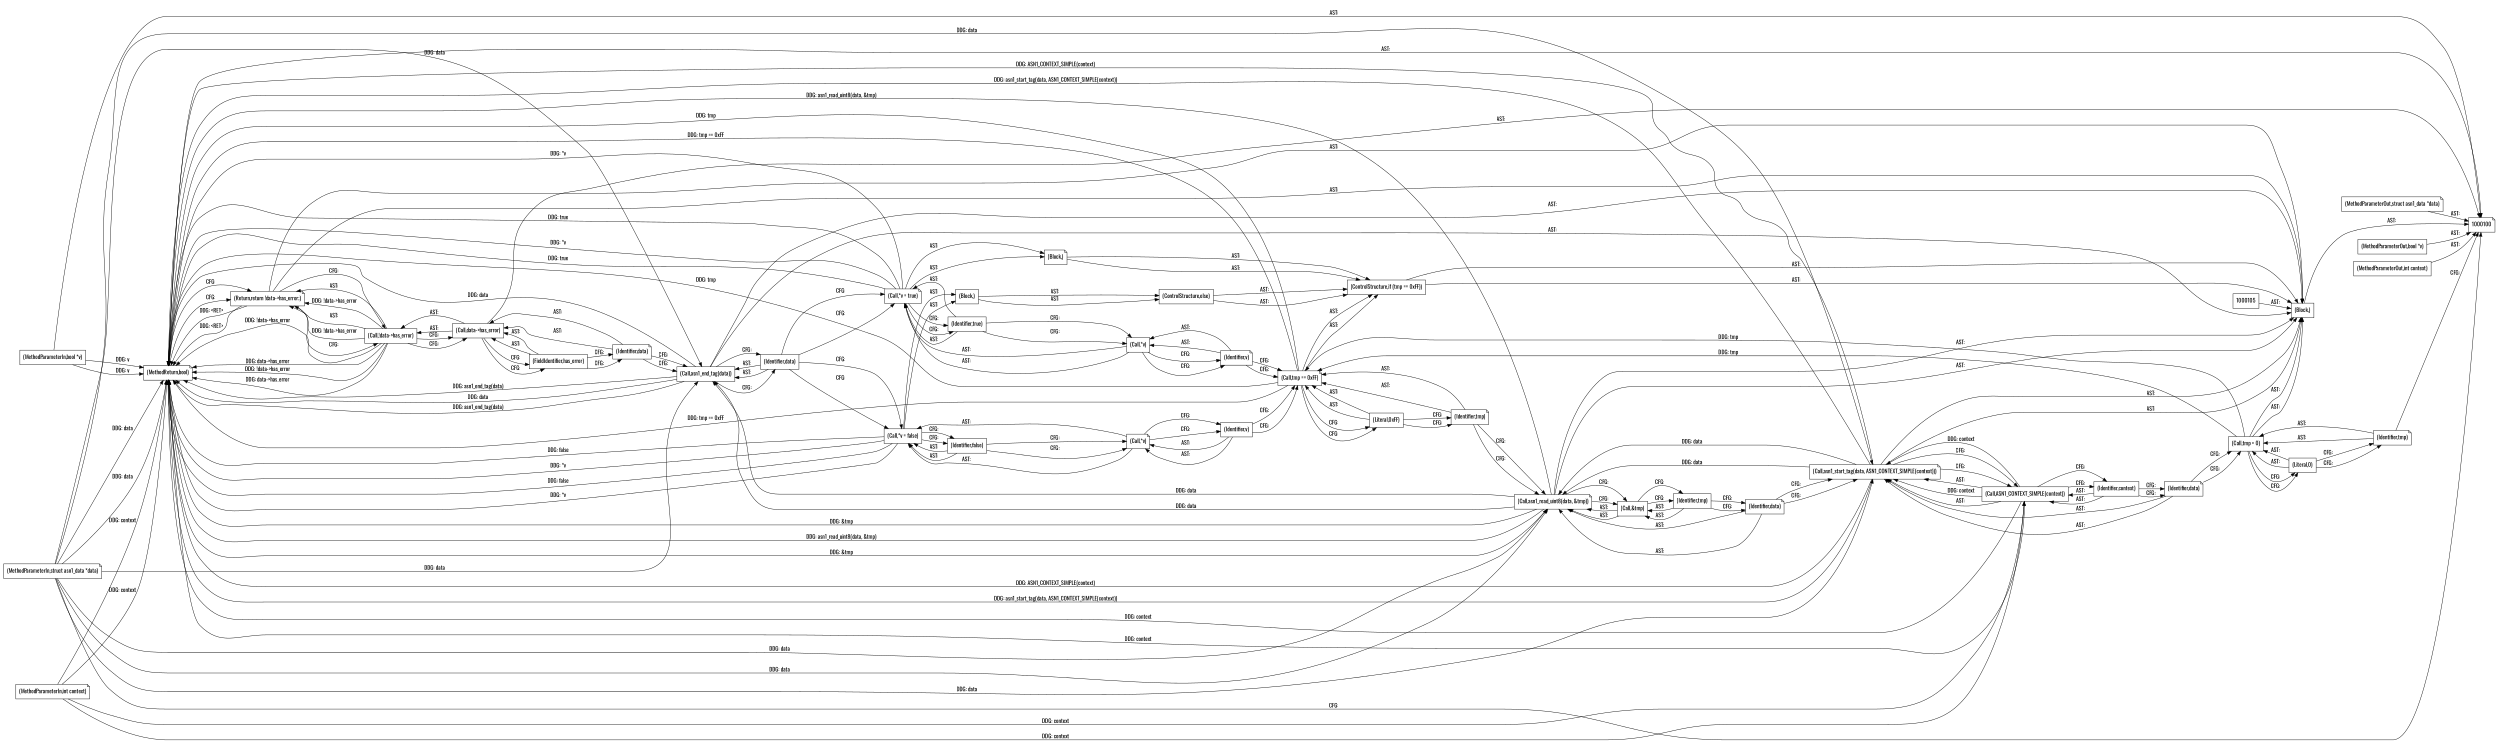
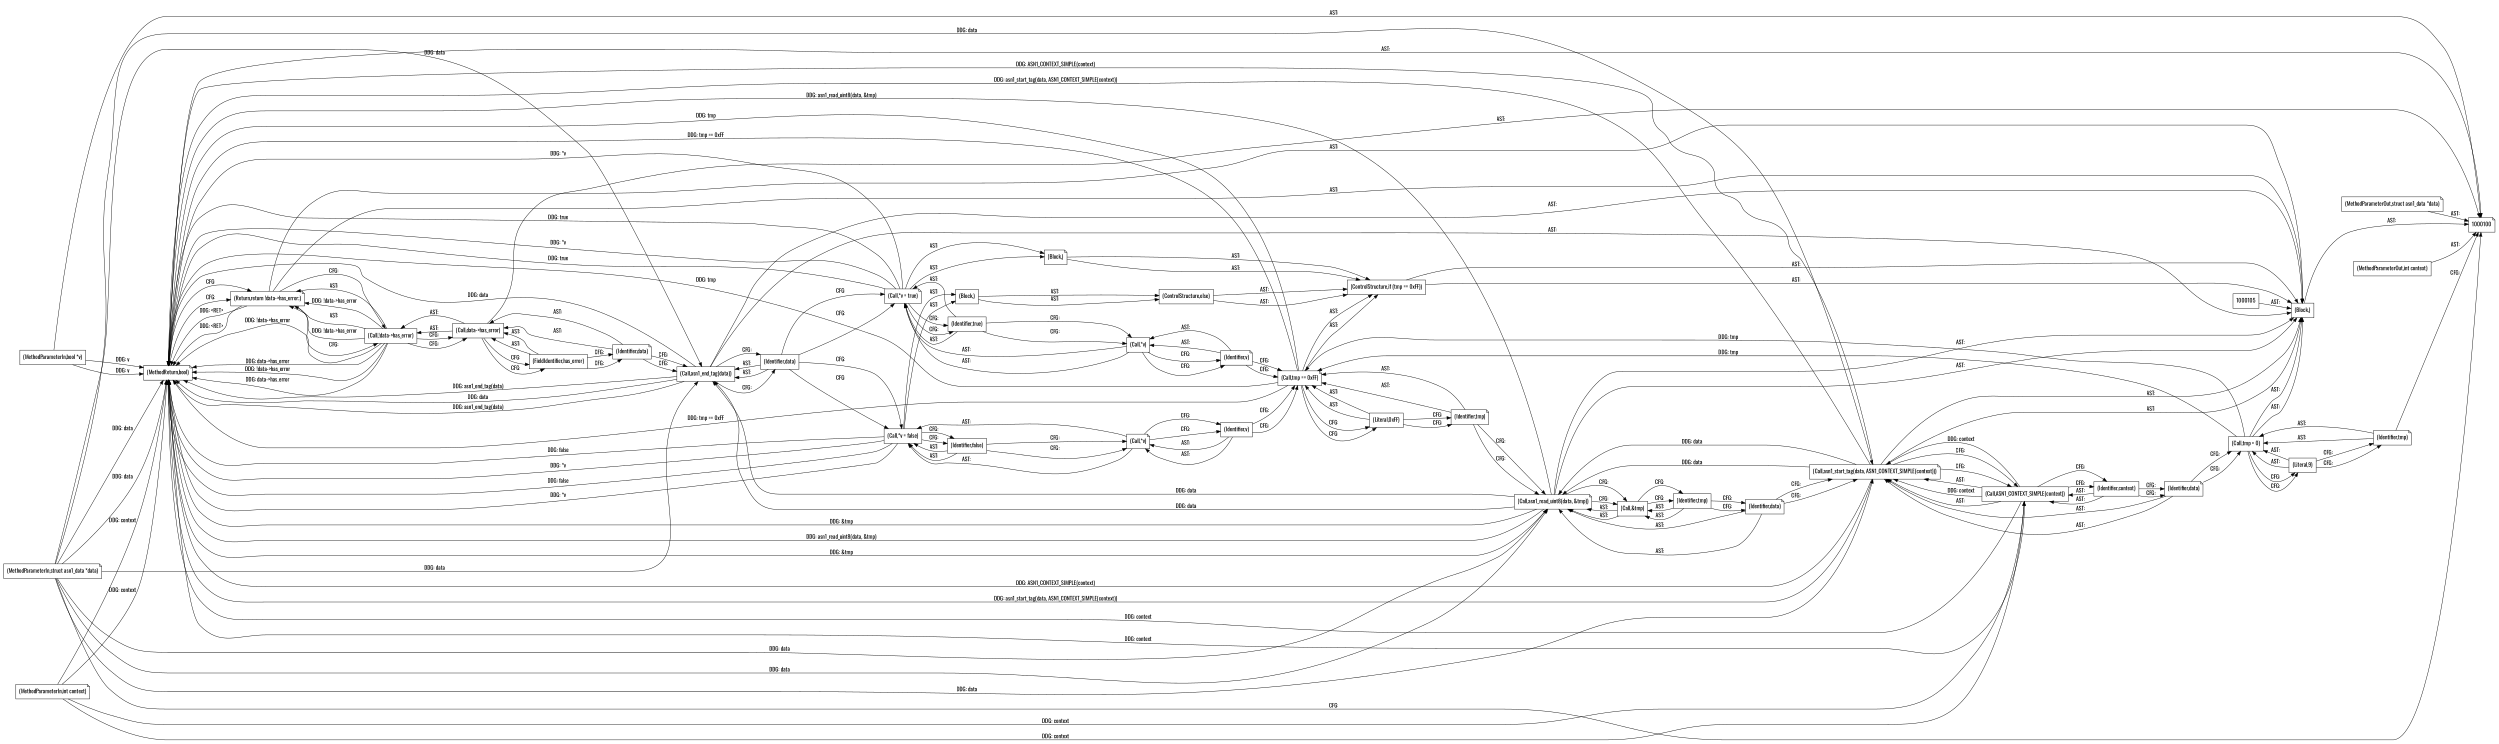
node "(MethodParameterOut,bool *v)": removed
node "(Literal,0)": label "(Literal,0)" -> "(Literal,9)"
